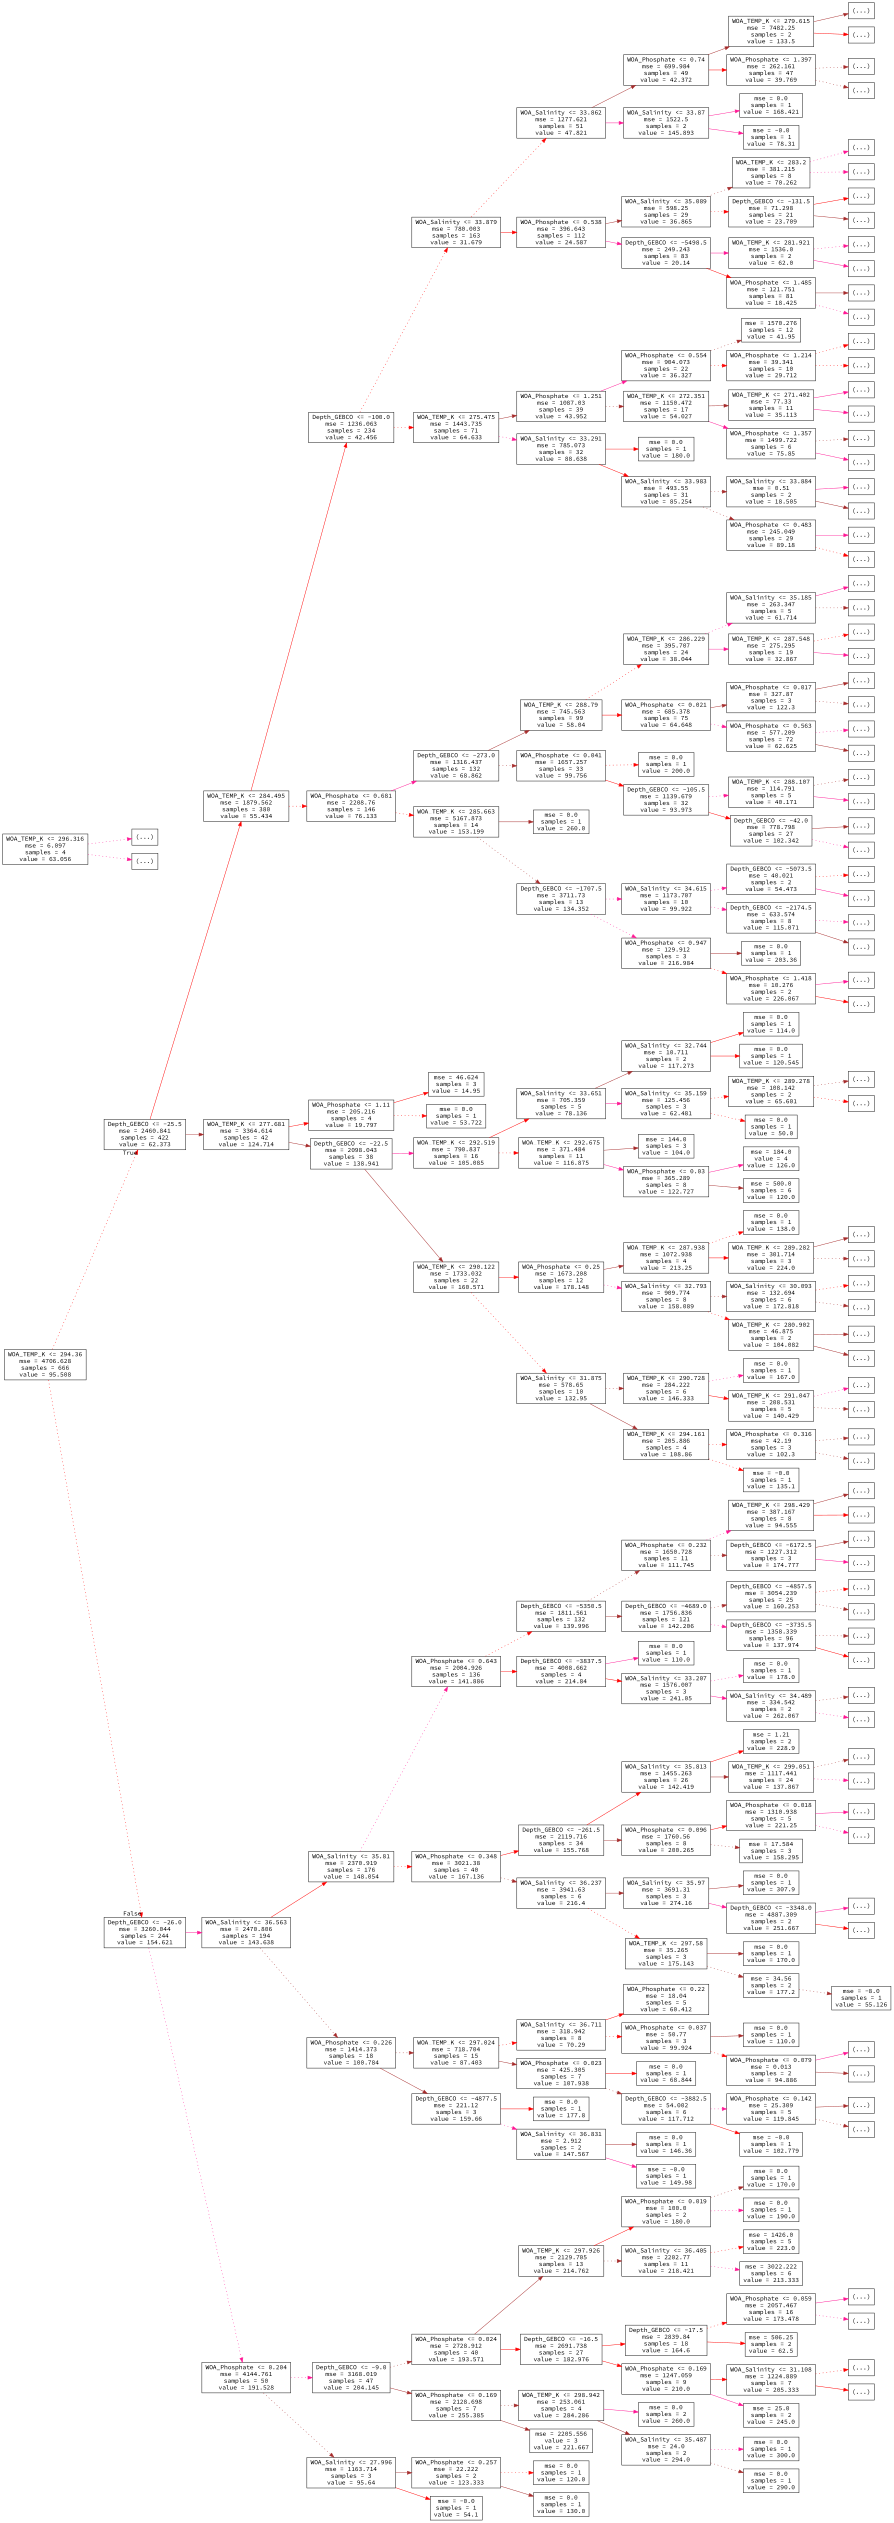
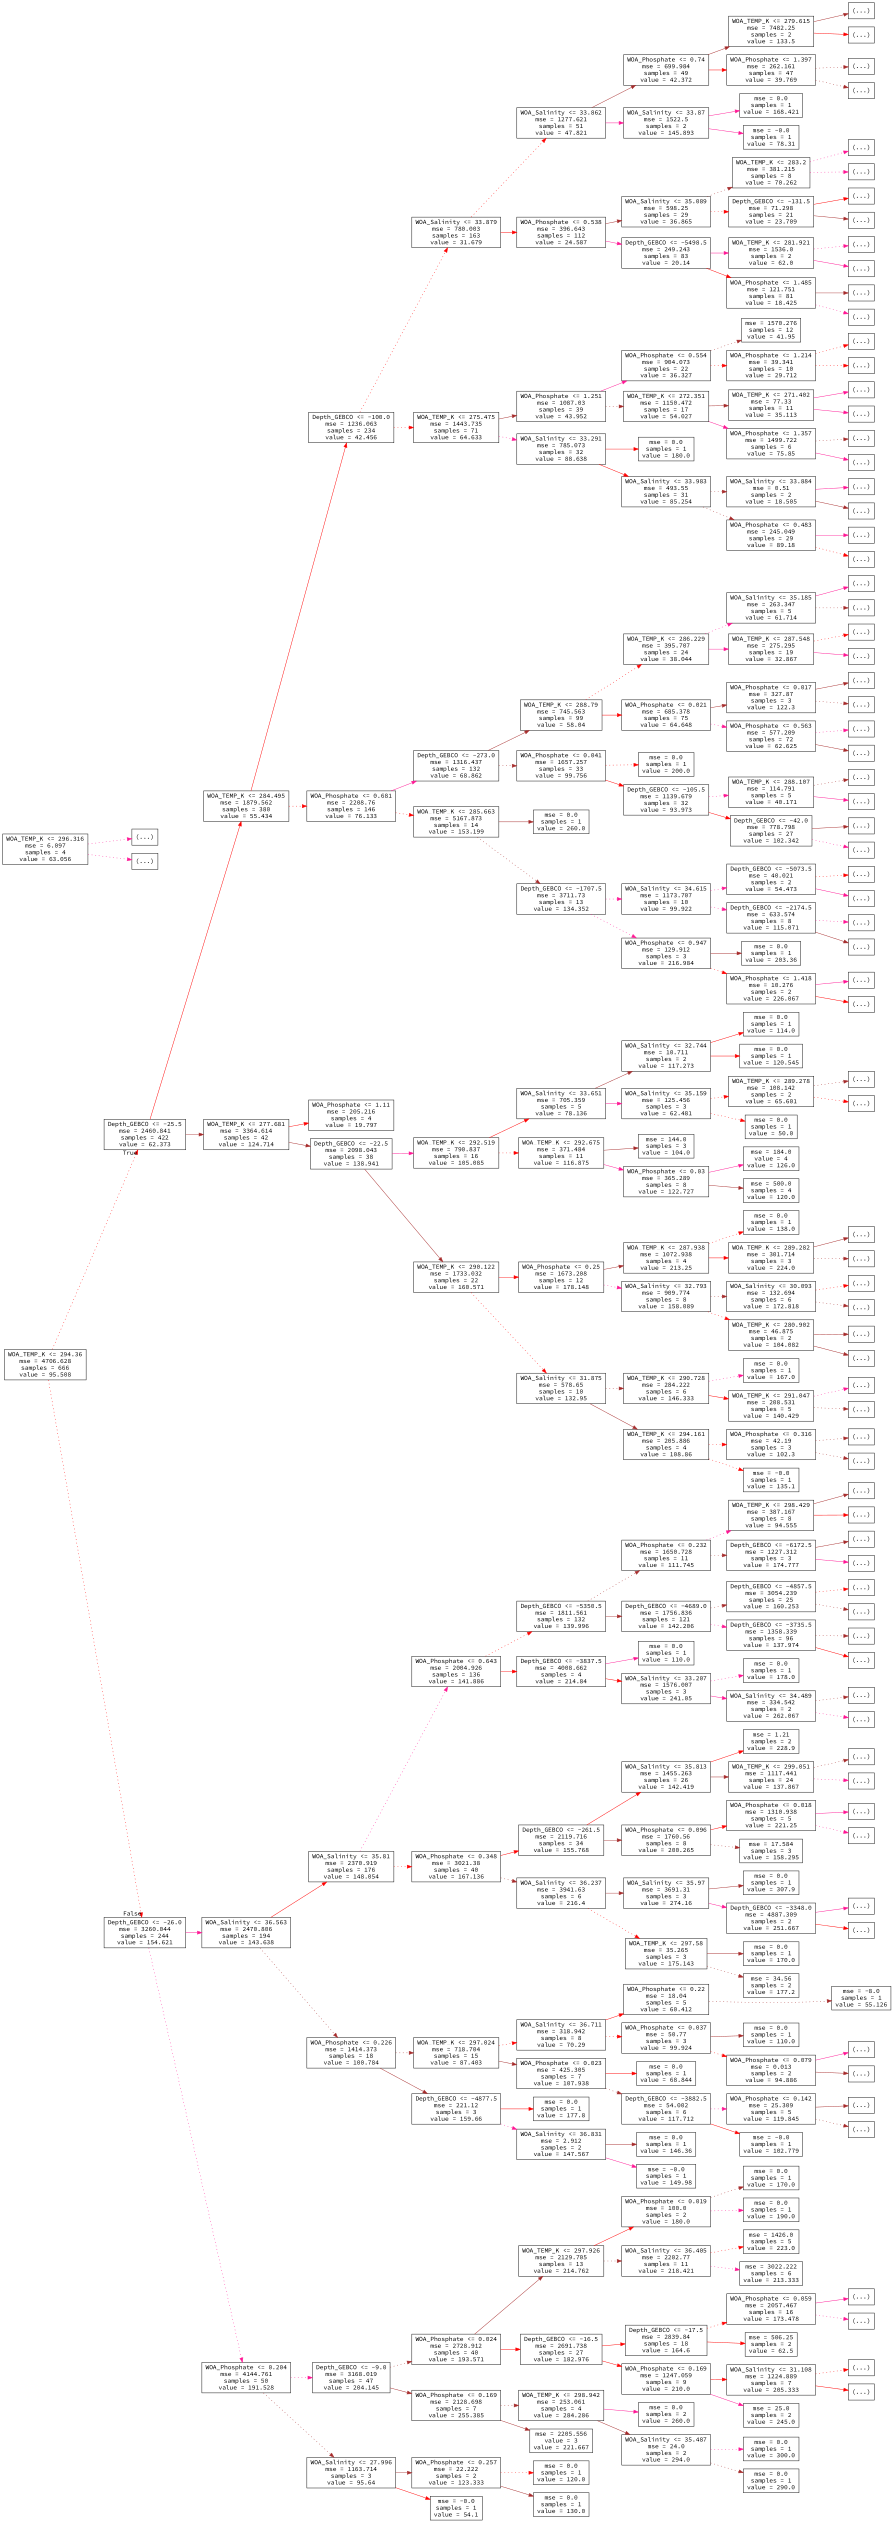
node "mse = 46.624 samples = 3 value = 14.95": removed
node "mse = 0.0 samples = 1 value = 53.722": removed
node "mse = 500.0 samples = 6 value = 120.0": label "mse = 500.0 samples = 6 value = 120.0" -> "mse = 500.0 samples = 4 value = 120.0"
edge "mse = 34.56 samples = 2 value = 177.2" -> "mse = -8.0 samples = 1 value = 55.126": now "WOA_Phosphate <= 0.22 mse = 18.04 samples = 5 value = 60.412" -> "mse = -8.0 samples = 1 value = 55.126"
